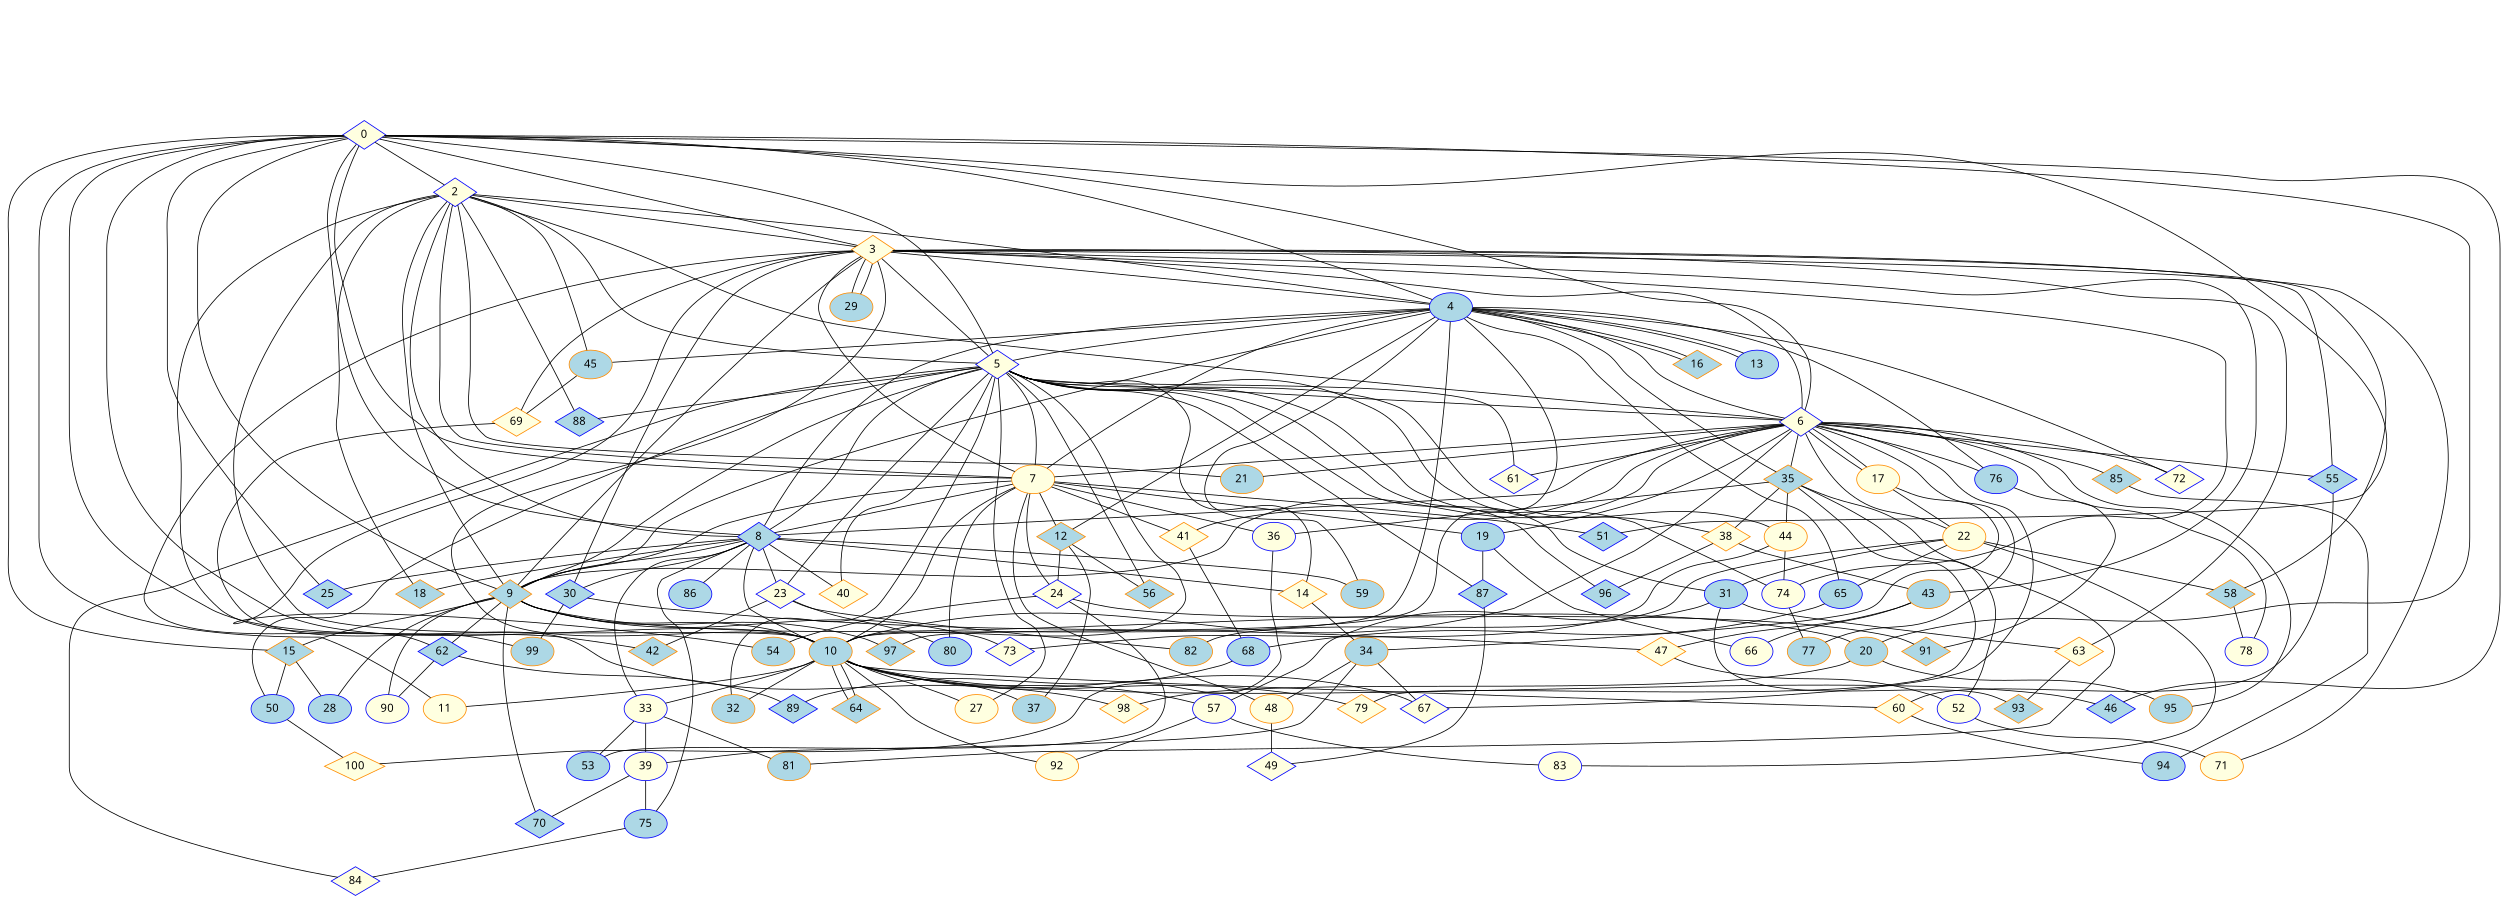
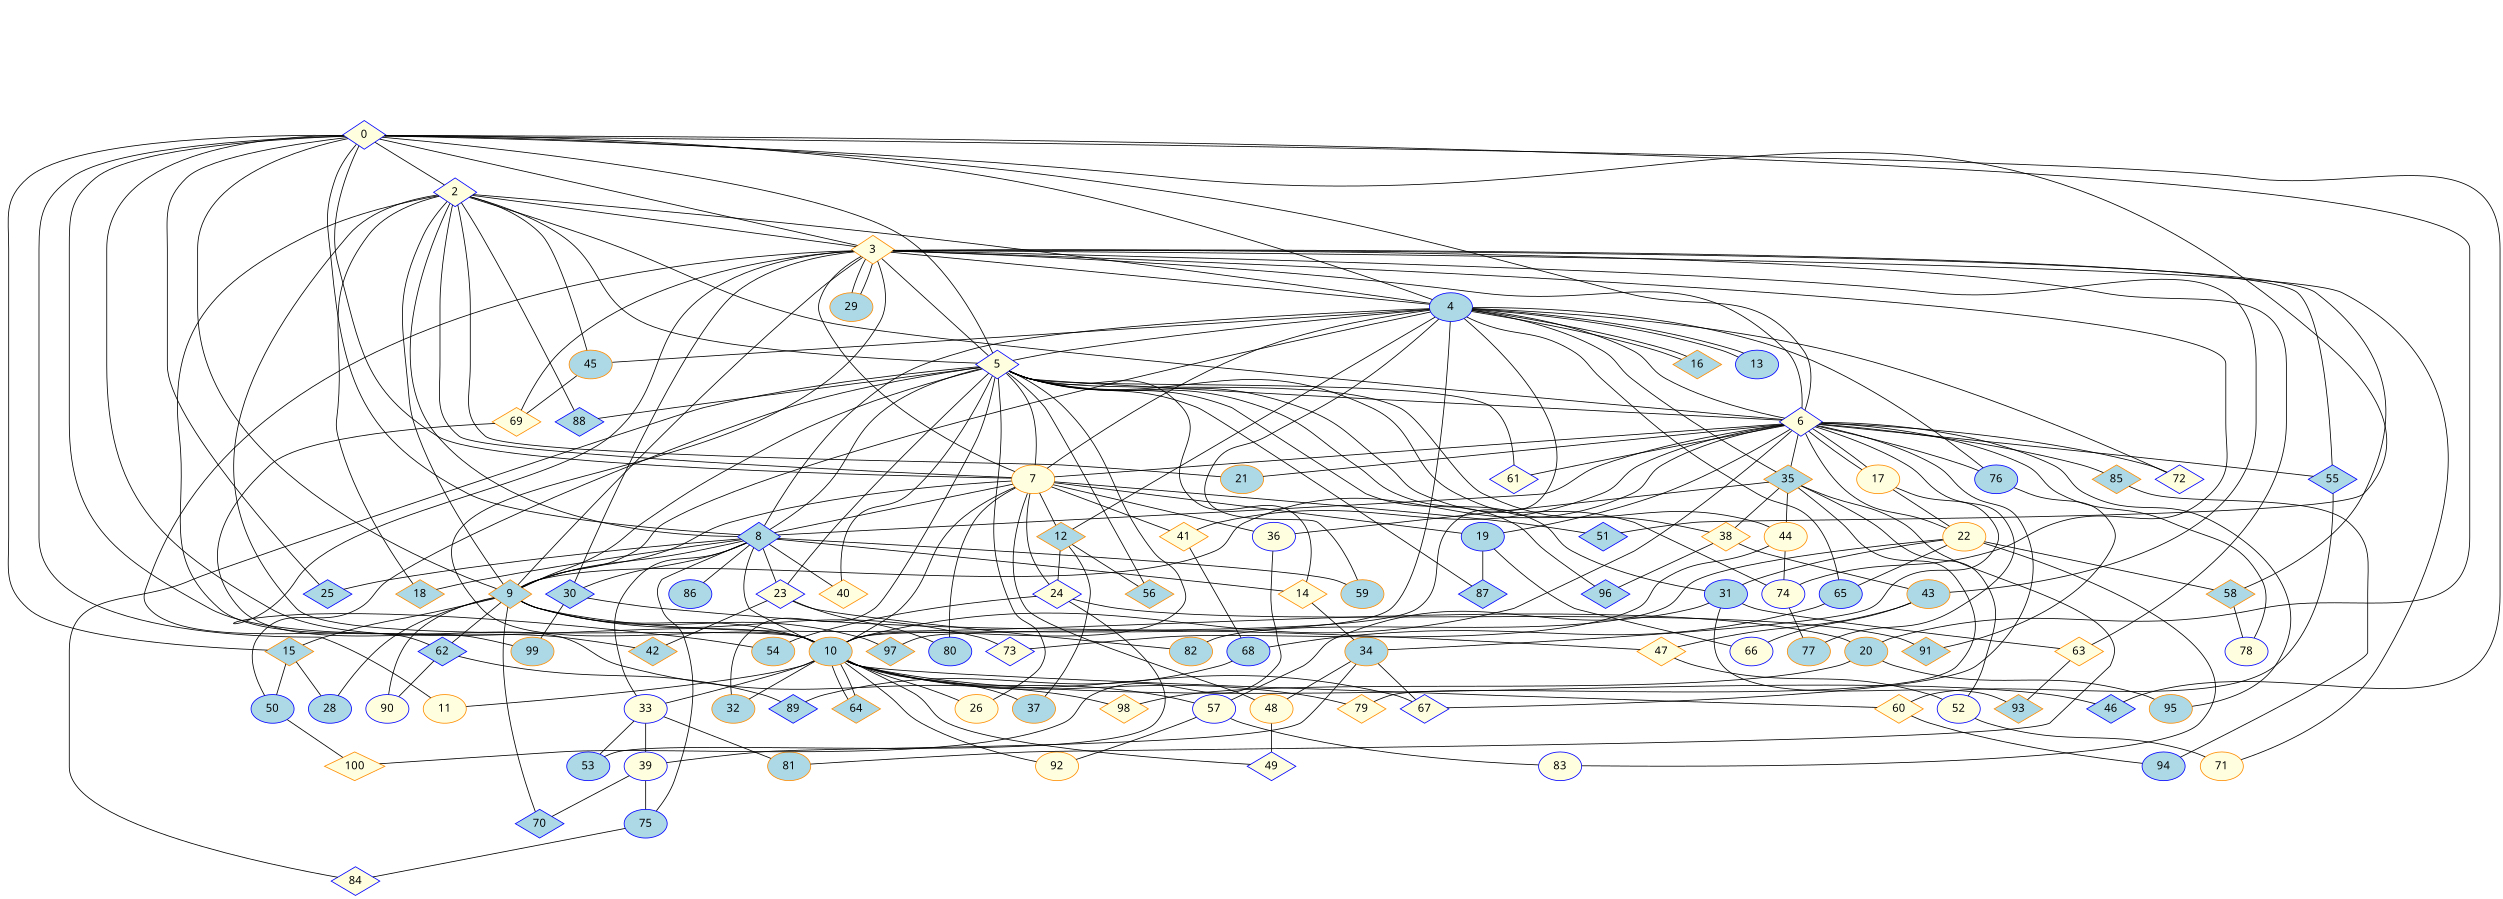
node "27": label "27" -> "26"
edge "87" -- "49": now "10" -- "49"
